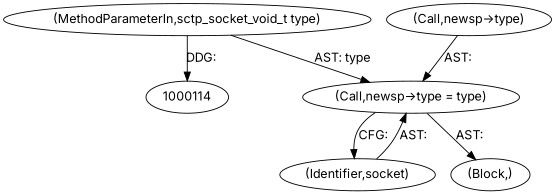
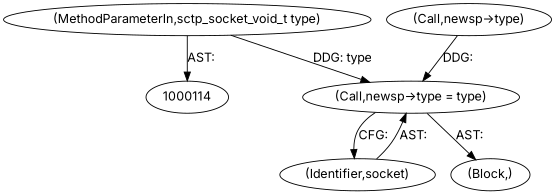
edge "(MethodParameterIn,sctp_socket_void_t type)" -> "1000114": label "DDG: " -> "AST: "
edge "(MethodParameterIn,sctp_socket_void_t type)" -> "(Call,newsp->type = type)": label "AST: type" -> "DDG: type"
edge "(Call,newsp->type)" -> "(Call,newsp->type = type)": label "AST: " -> "DDG: "
